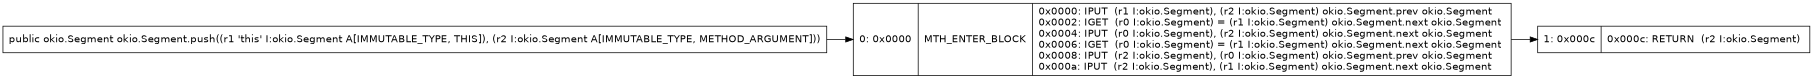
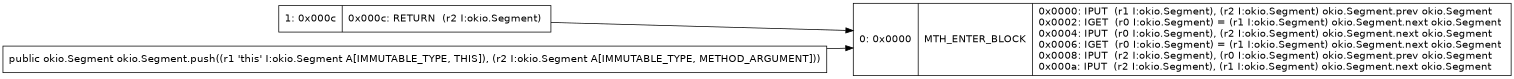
edge "0: 0x0000" -> "1: 0x000c": reversed
